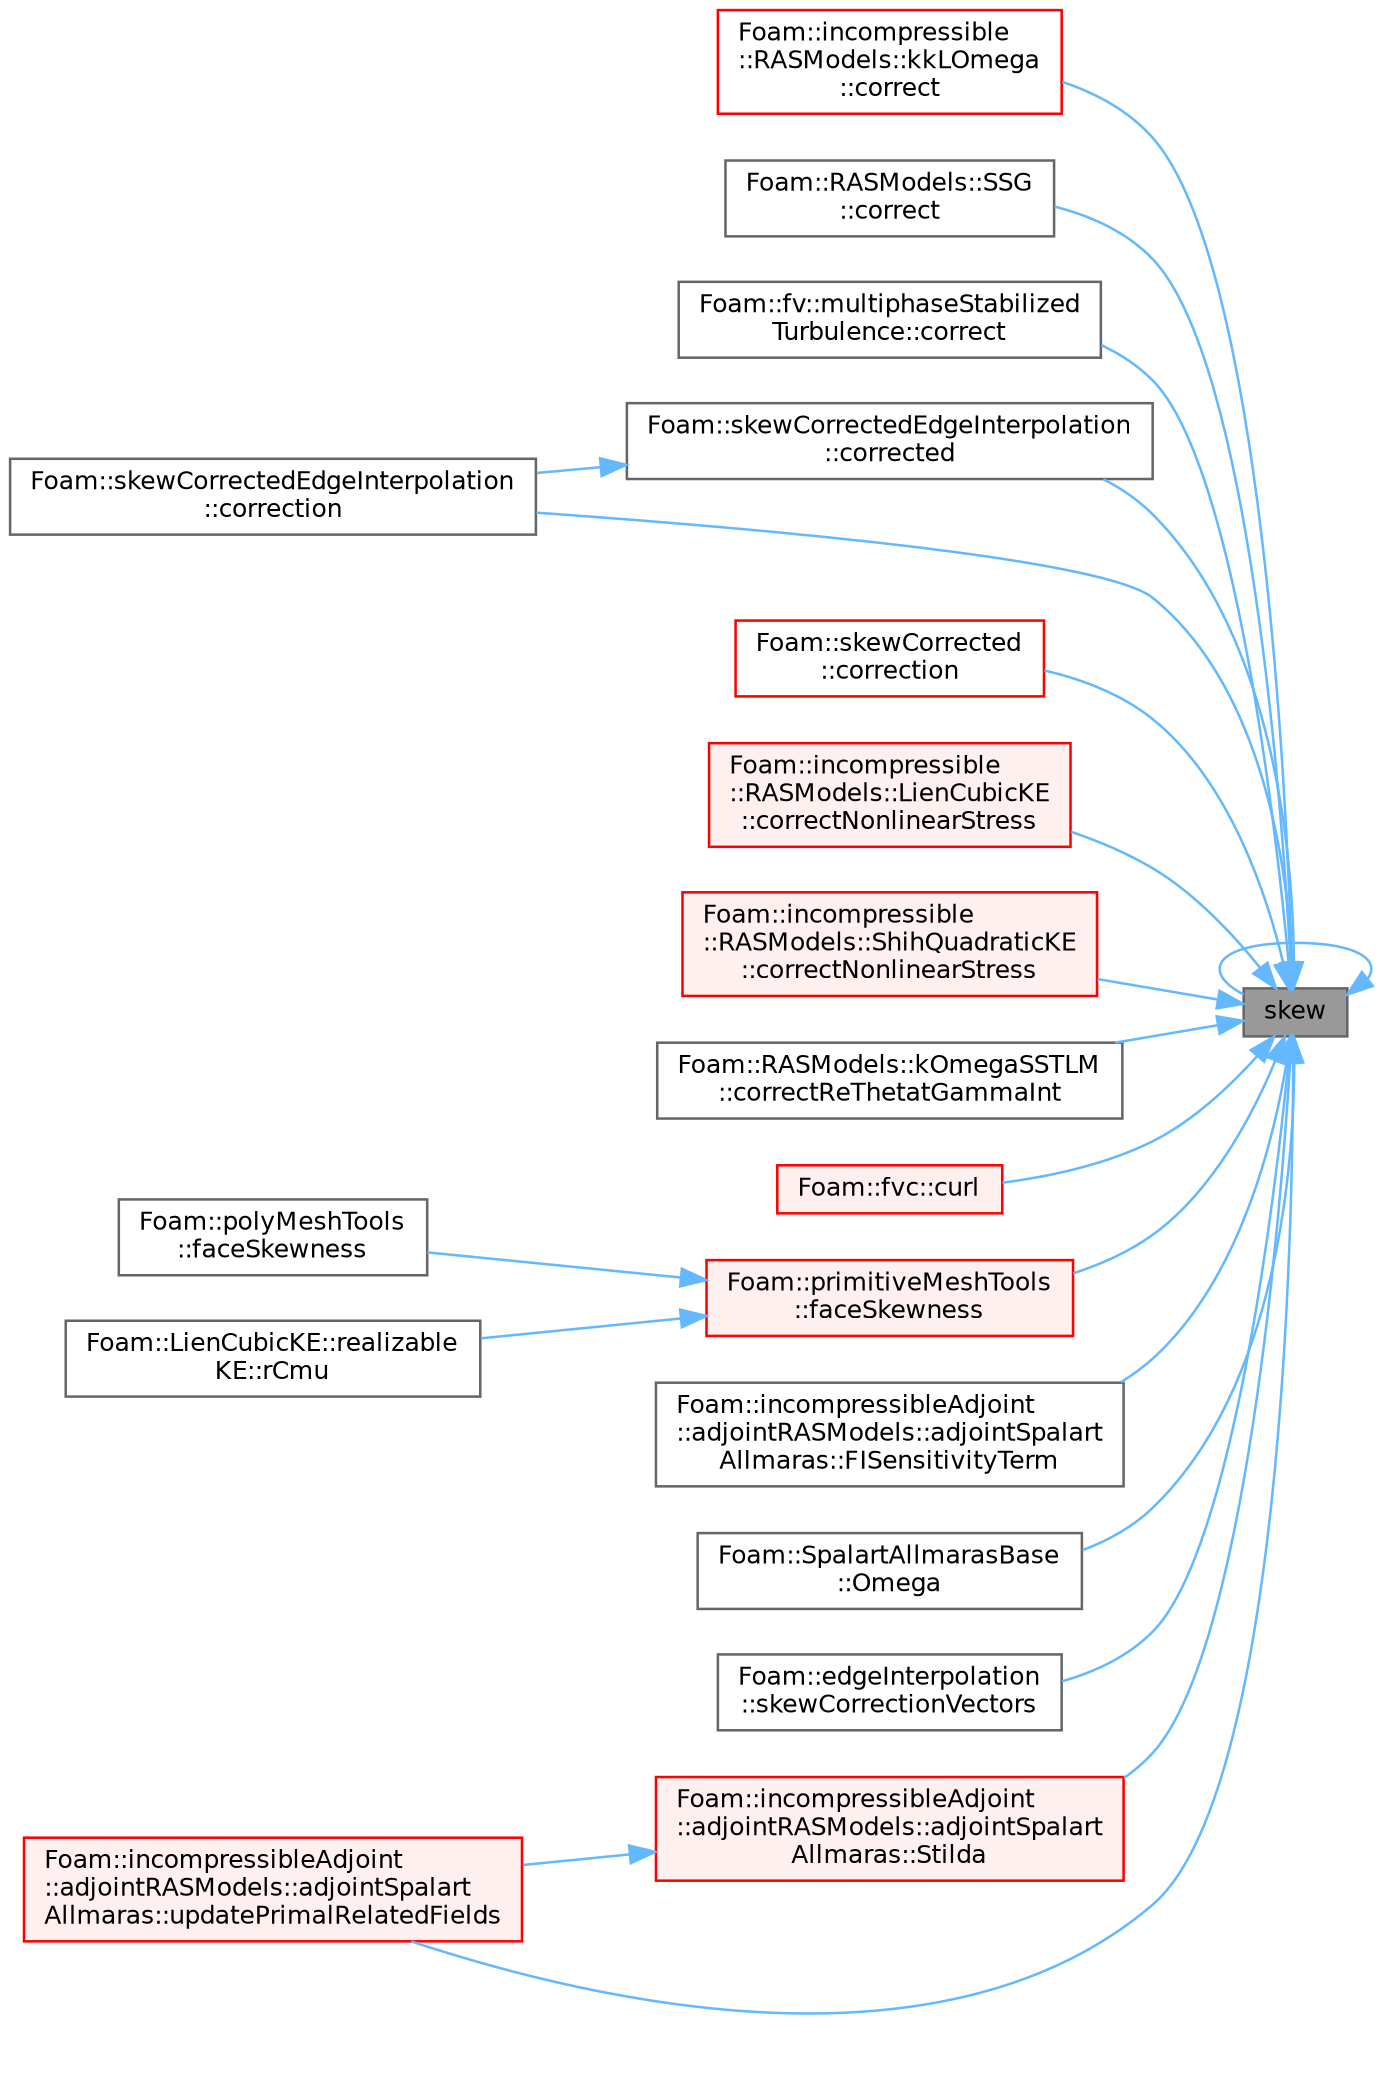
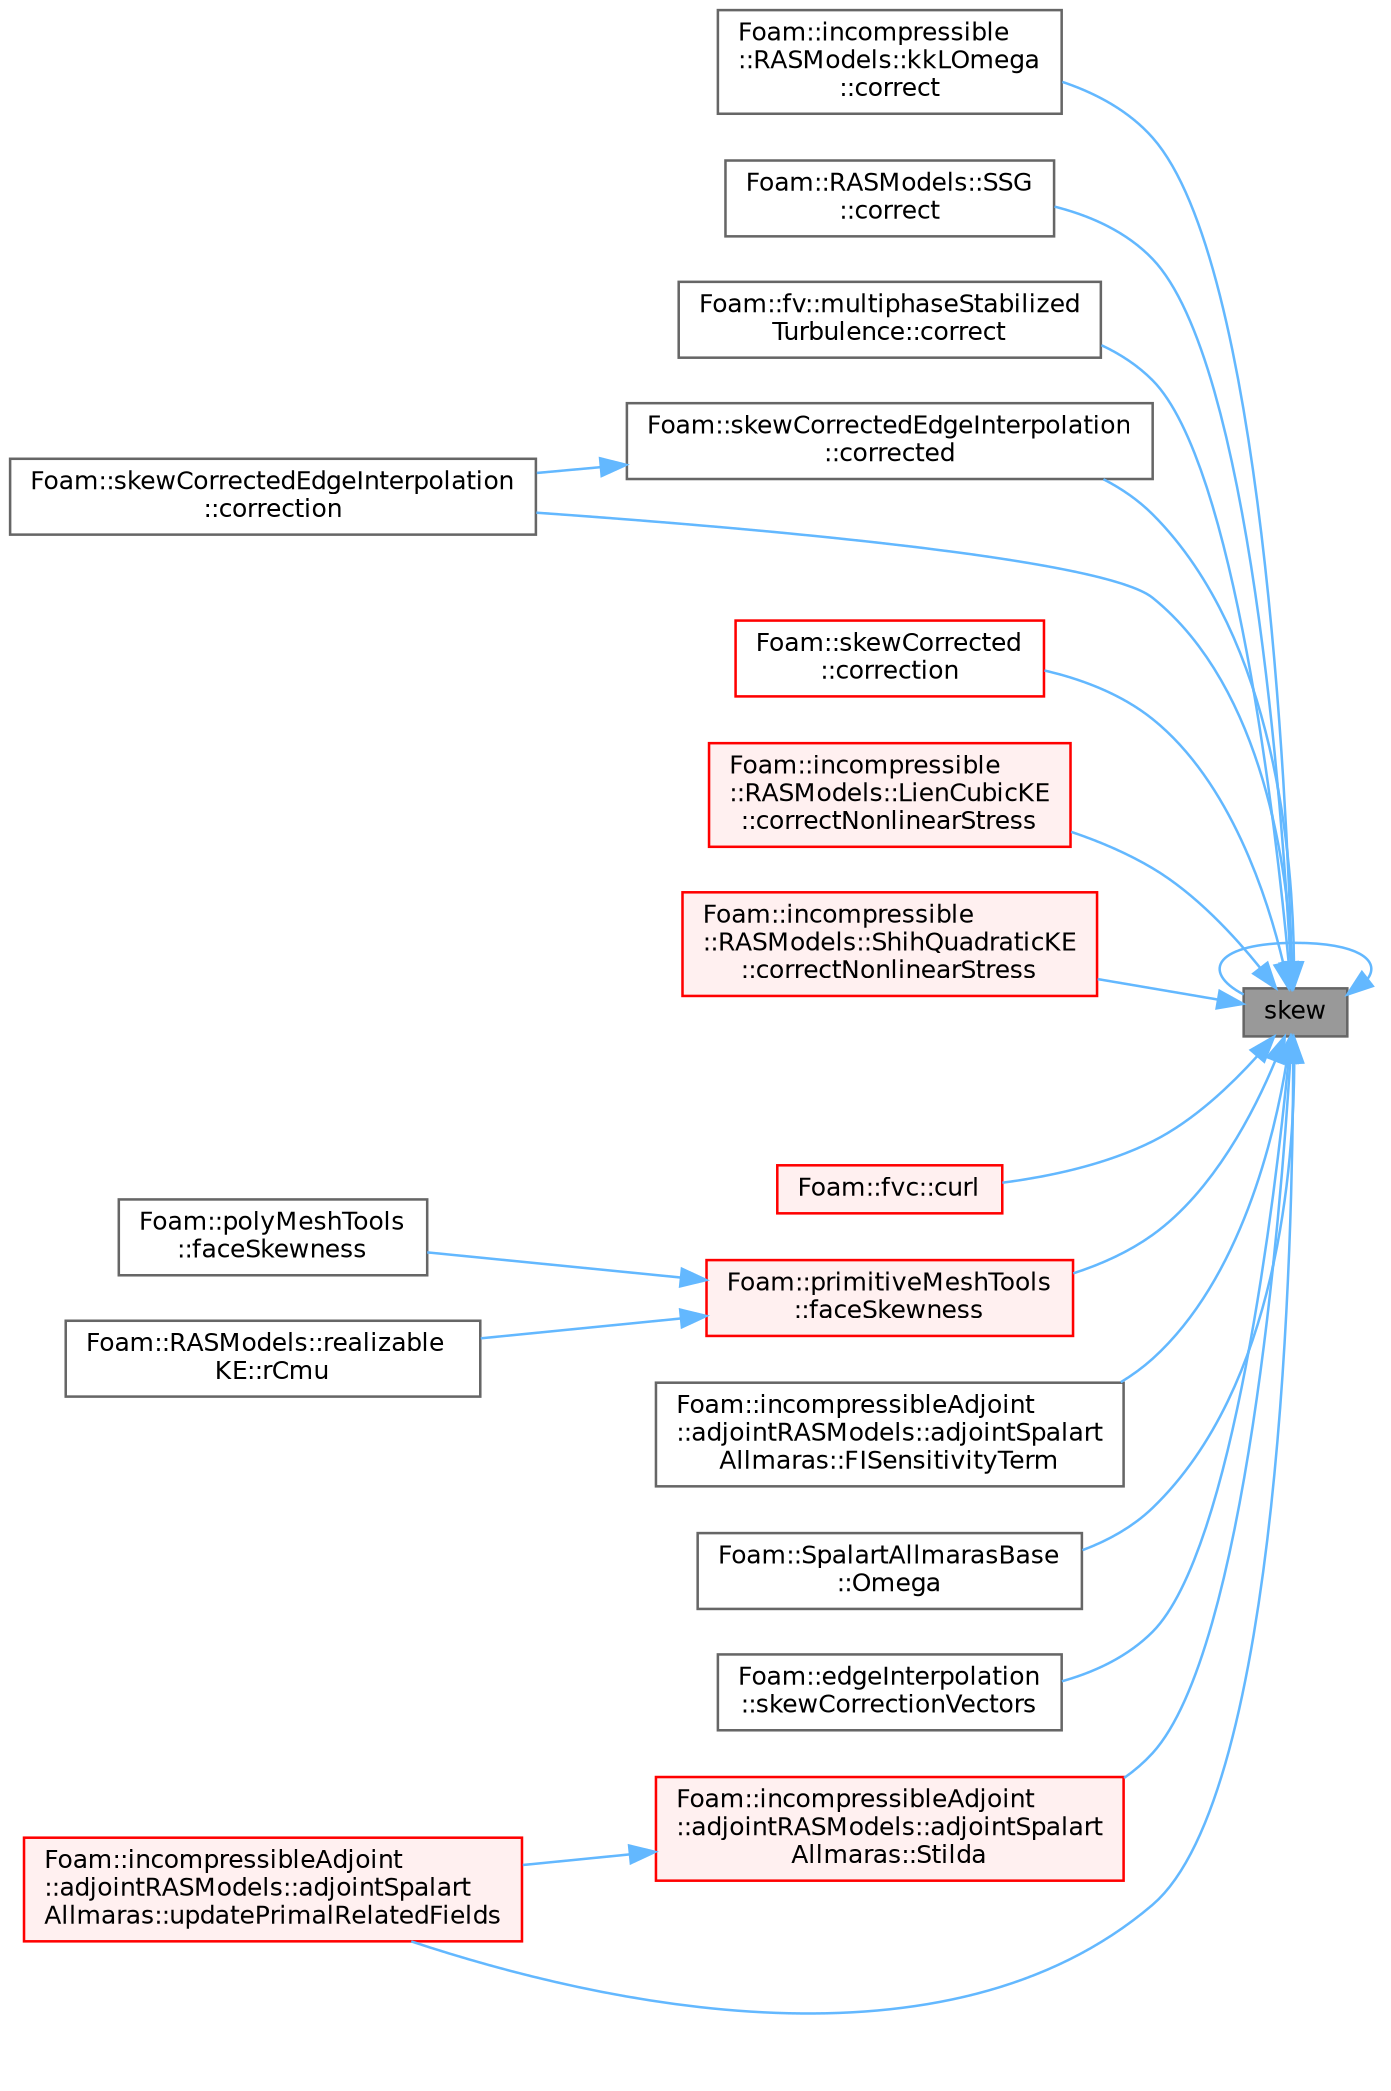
node "Foam::incompressible ::RASModels::kkLOmega ::correct": color red -> grey40
node "Foam::RASModels::kOmegaSSTLM ::correctReThetatGammaInt": removed
node "Foam::LienCubicKE::realizable KE::rCmu": label "Foam::LienCubicKE::realizable KE::rCmu" -> "Foam::RASModels::realizable KE::rCmu"
